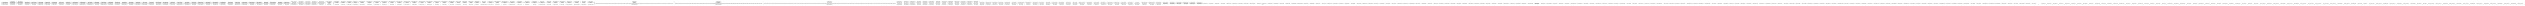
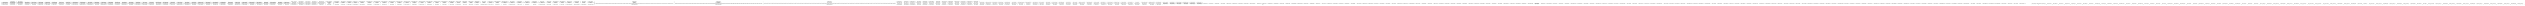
edge "l560" -> "l561": now "l560" -> "l564"
